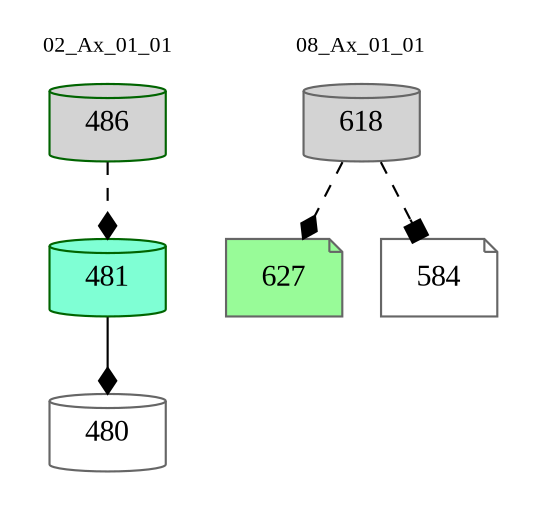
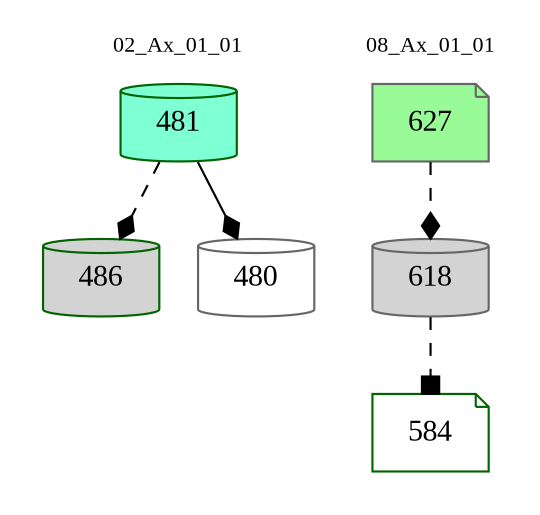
edge "486" -> "481": reversed
edge "618" -> "627": reversed
node "584": color gray40 -> darkgreen
